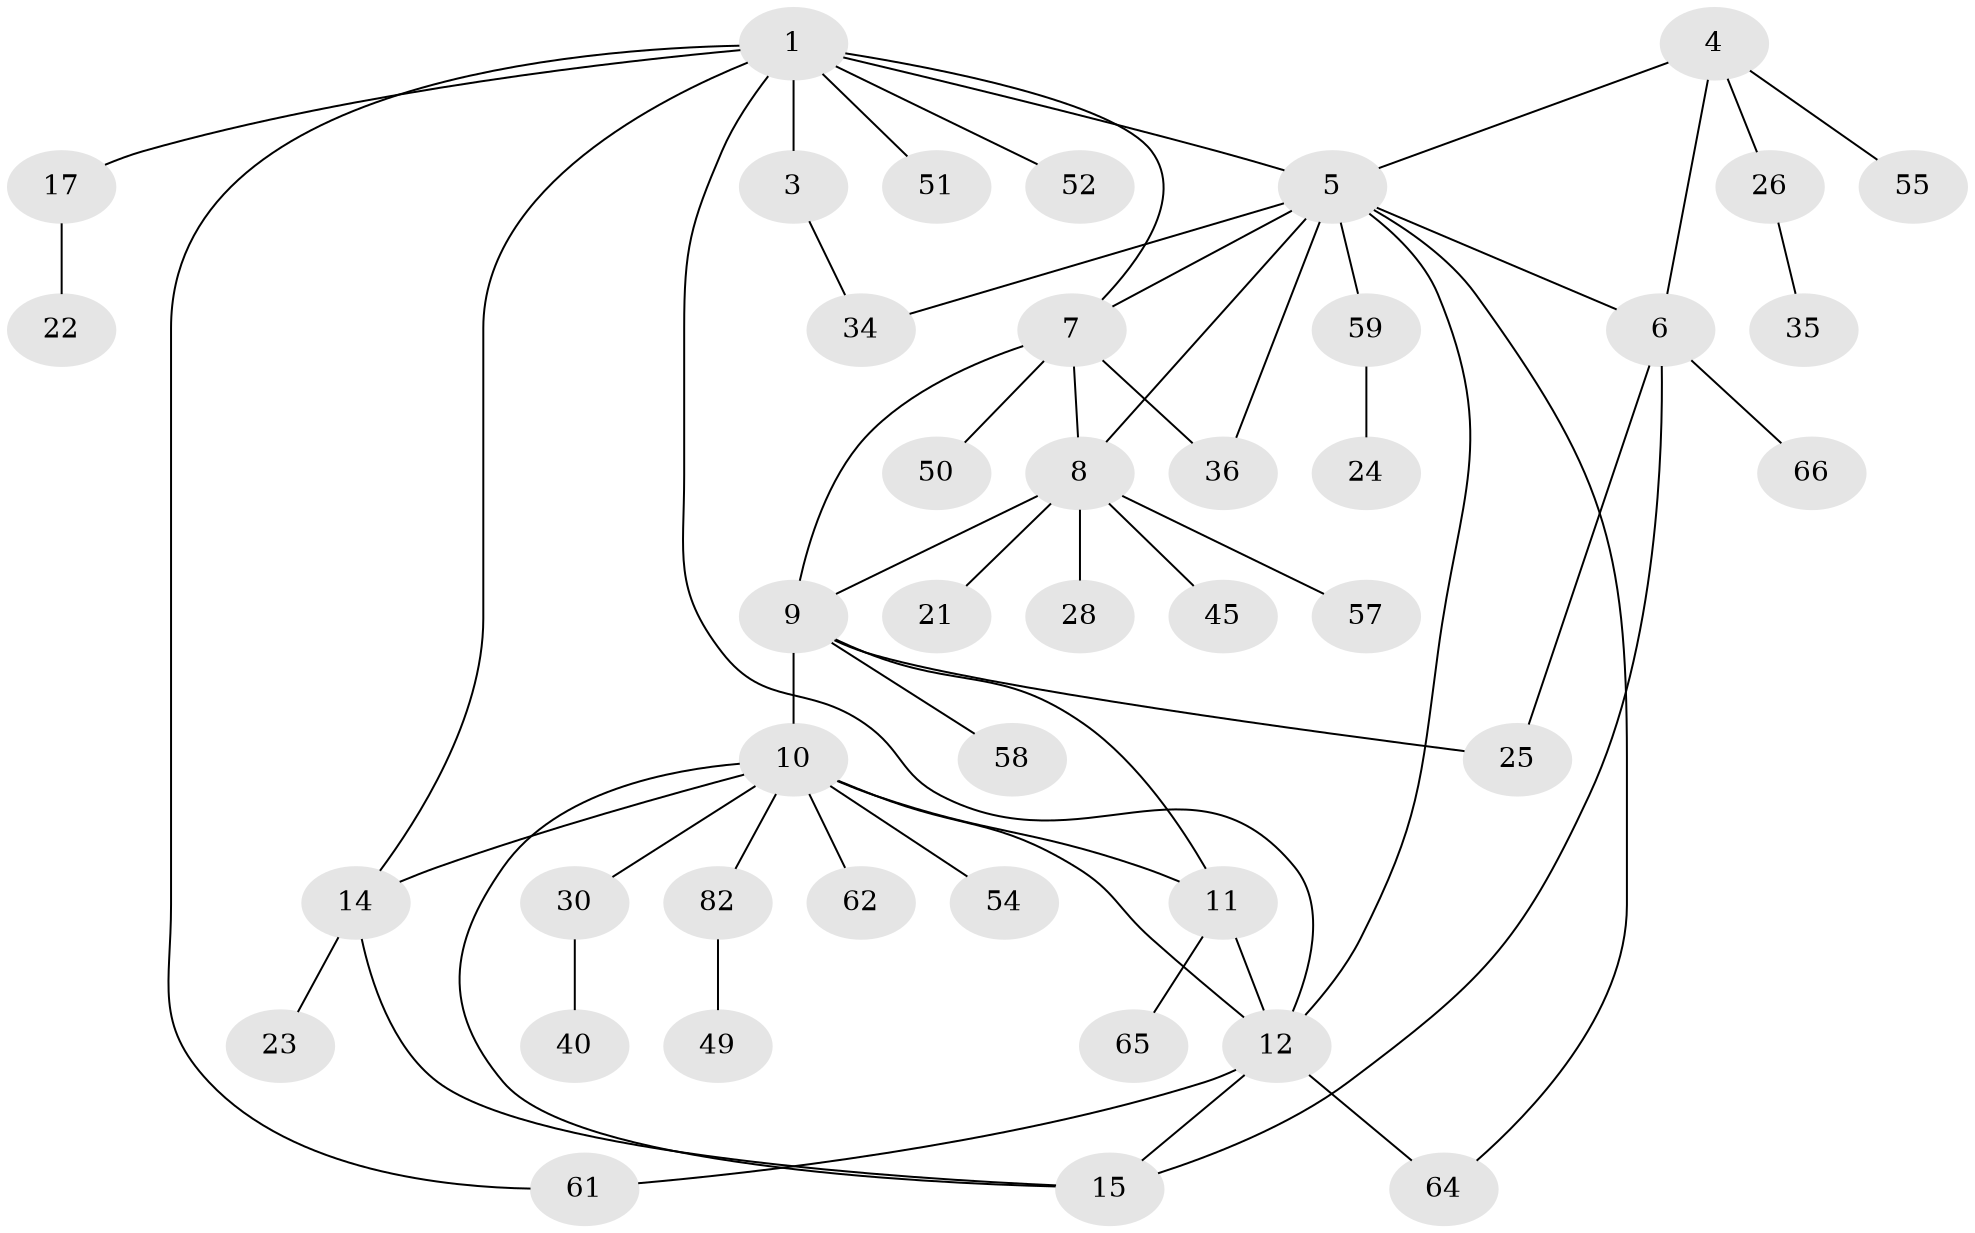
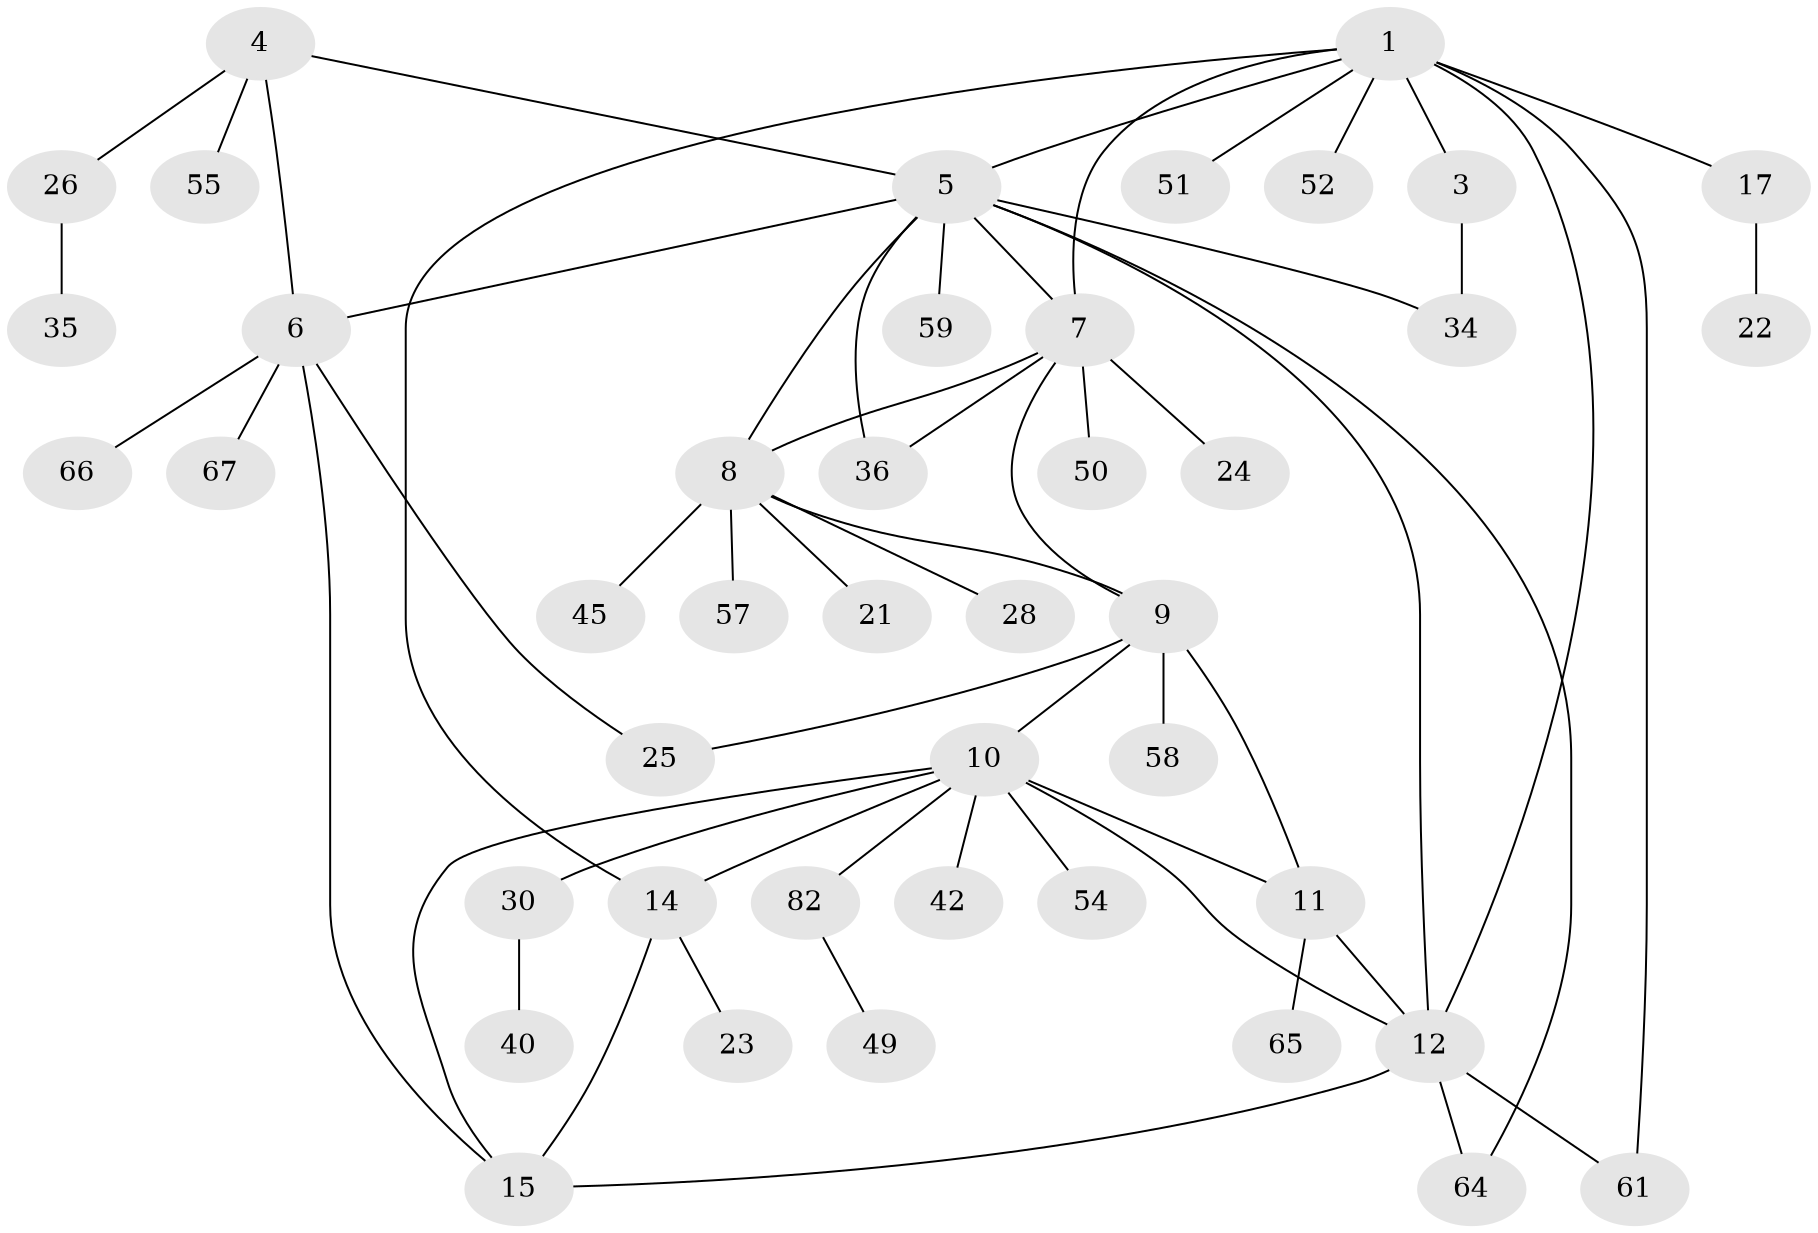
edge "59" -- "24": now "7" -- "24"
node "67": added
node "62": label "62" -> "42"
